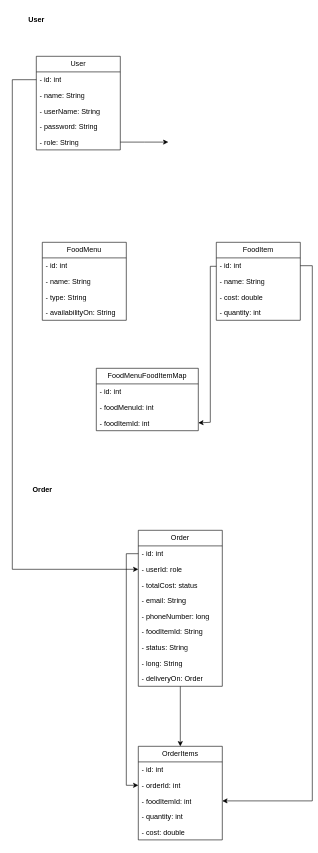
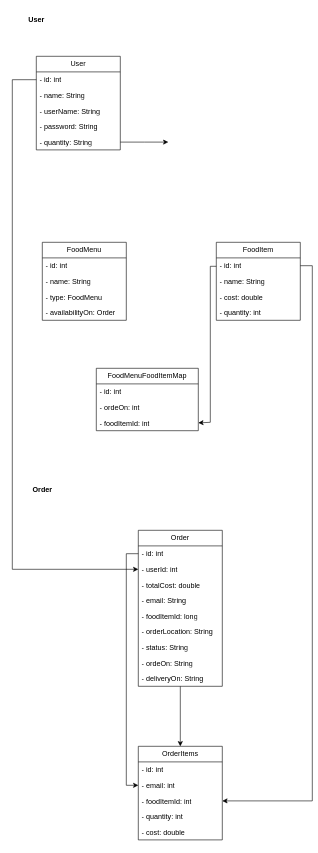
node "- role: String": label "- role: String" -> "- quantity: String"
node "- type: String": label "- type: String" -> "- type: FoodMenu"
node "- availabilityOn: String": label "- availabilityOn: String" -> "- availabilityOn: Order"
node "- foodMenuId: int": label "- foodMenuId: int" -> "- ordeOn: int"
node "- userId: role": label "- userId: role" -> "- userId: int"
node "- totalCost: status": label "- totalCost: status" -> "- totalCost: double"
node "- phoneNumber: long": label "- phoneNumber: long" -> "- foodItemId: long"
node "- foodItemId: String": label "- foodItemId: String" -> "- orderLocation: String"
node "- long: String": label "- long: String" -> "- ordeOn: String"
node "- deliveryOn: Order": label "- deliveryOn: Order" -> "- deliveryOn: String"
node "- orderId: int": label "- orderId: int" -> "- email: int"
